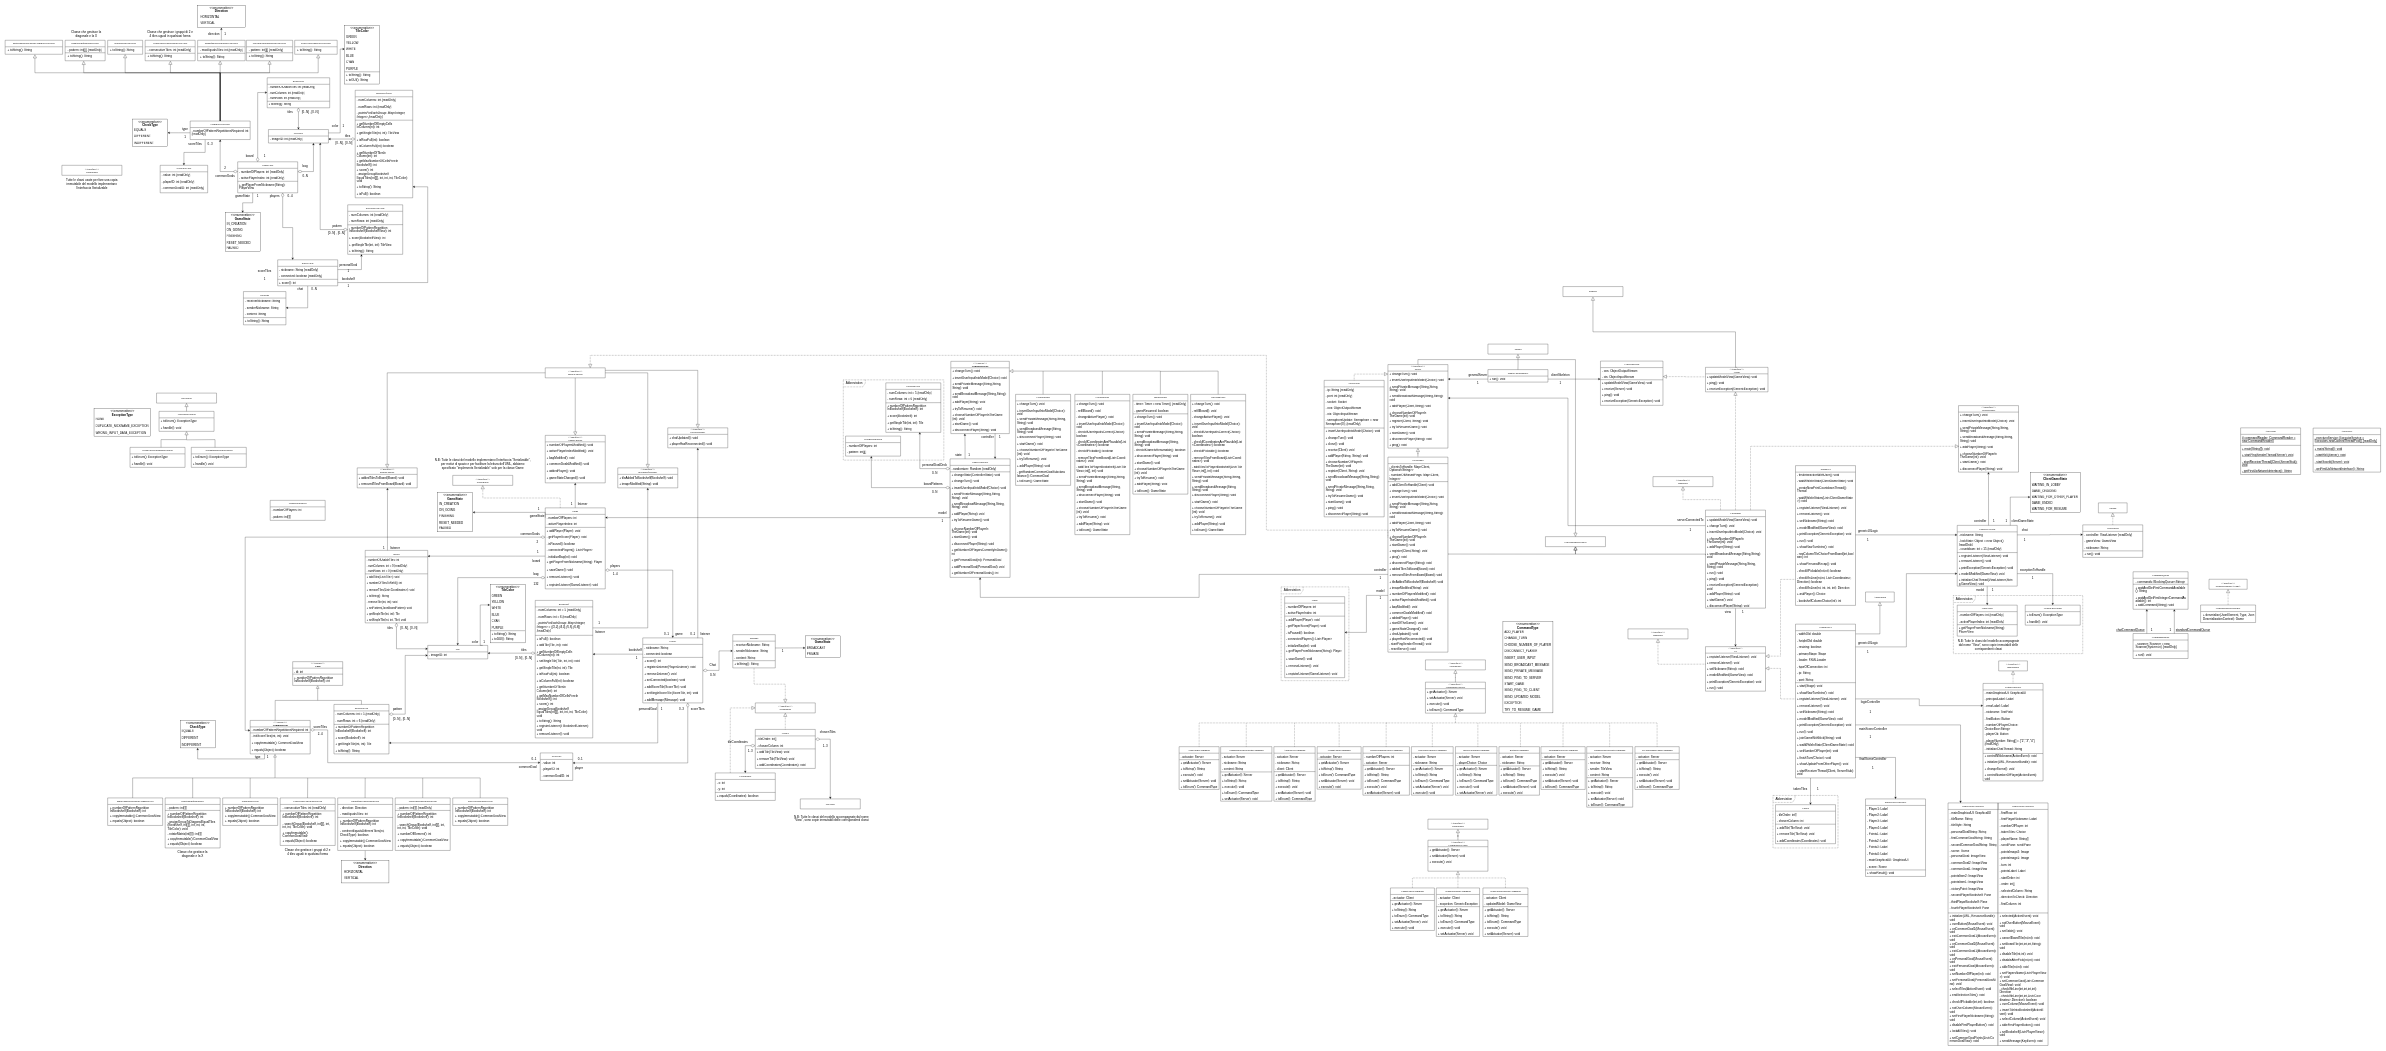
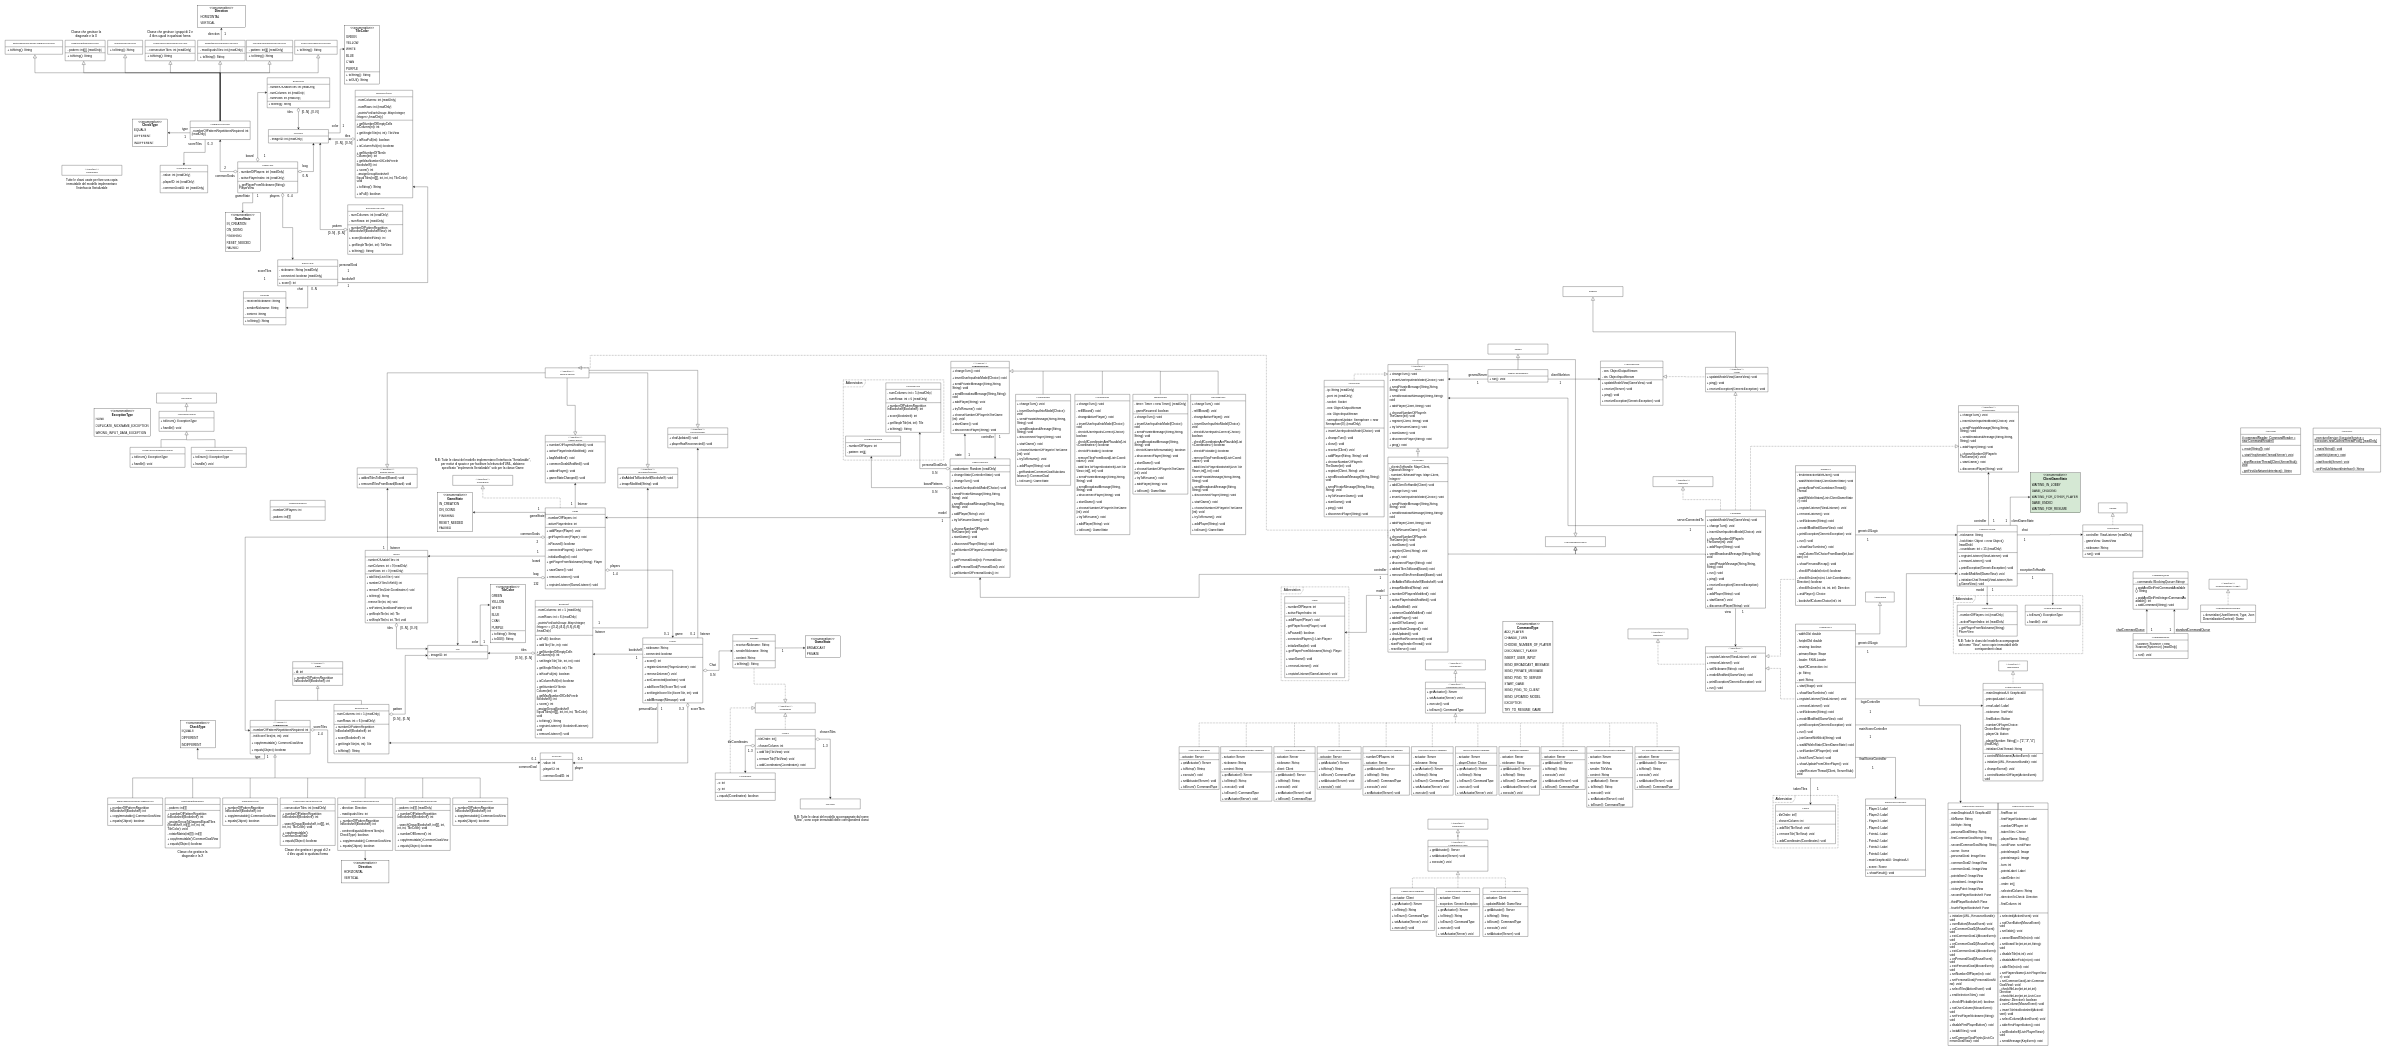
edge "- nickname: String {readOnly}" -> "PersonalGoalView": removed
node "<<Interface>> ModelListener": size 60x10 -> 44x10
node "<<enumeration>> ClientGameState": fillcolor #ffffff -> #d5e8d4
